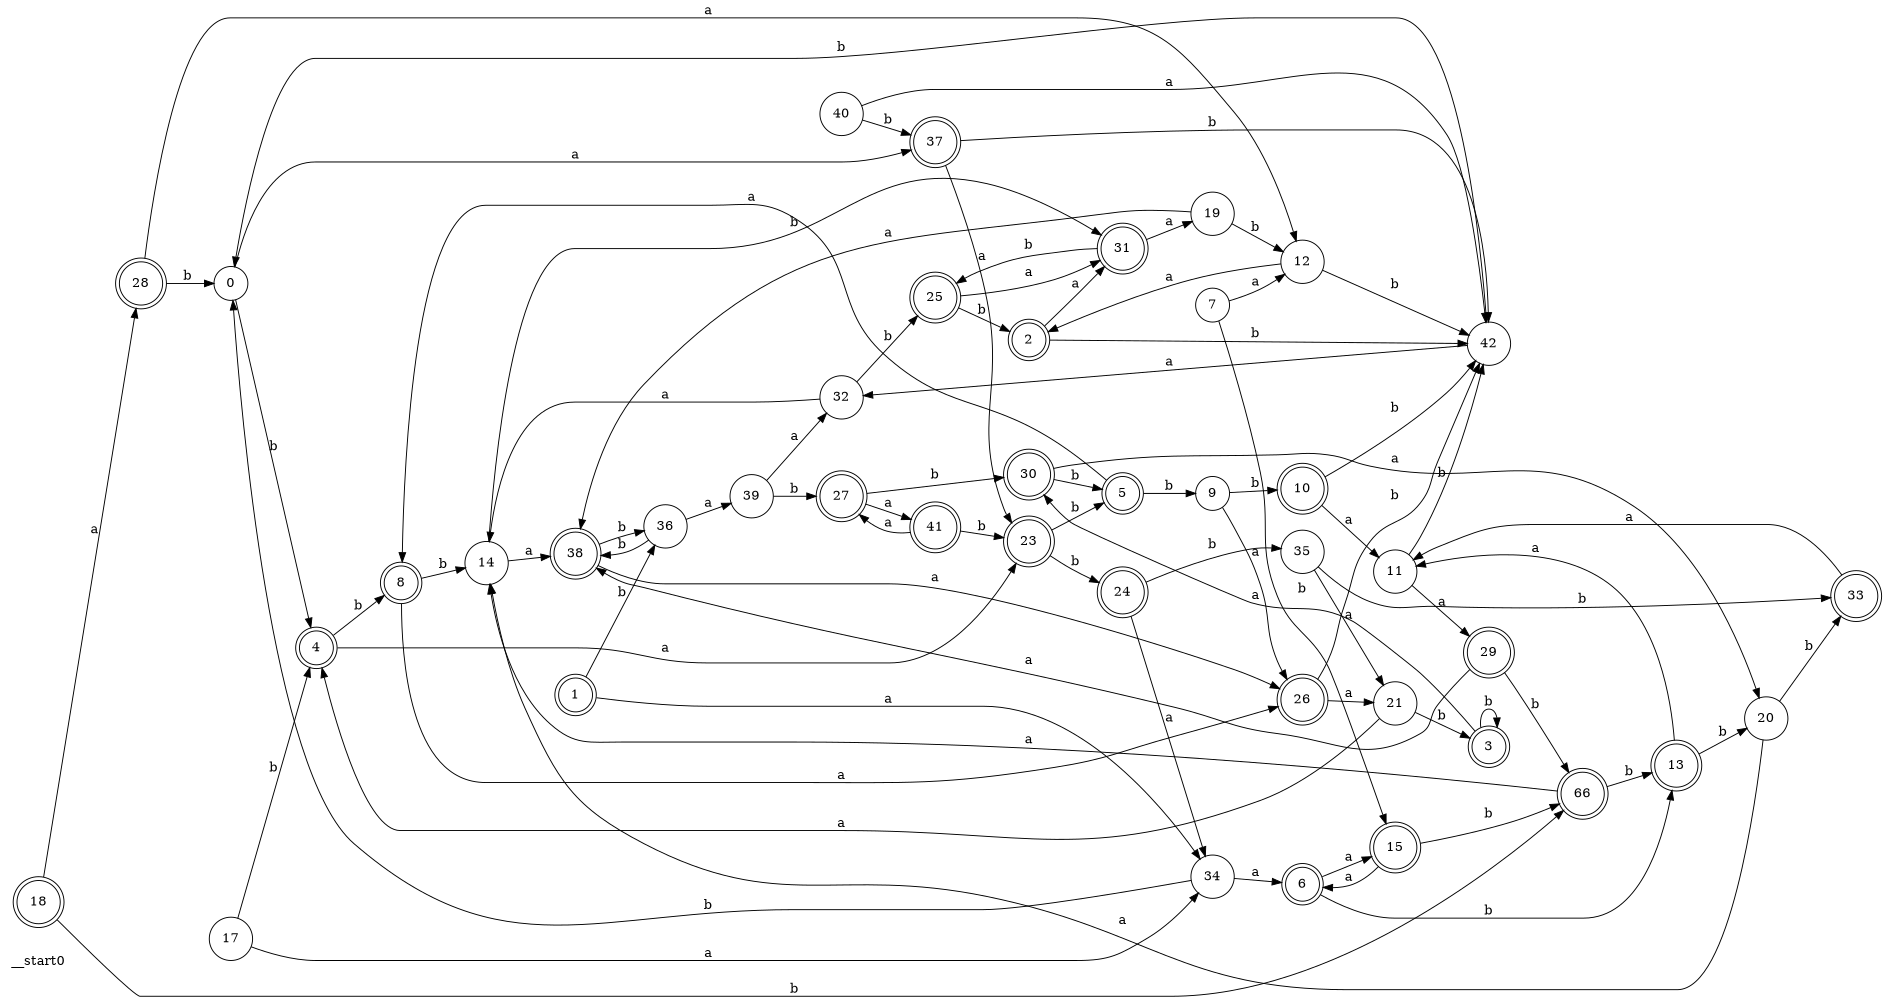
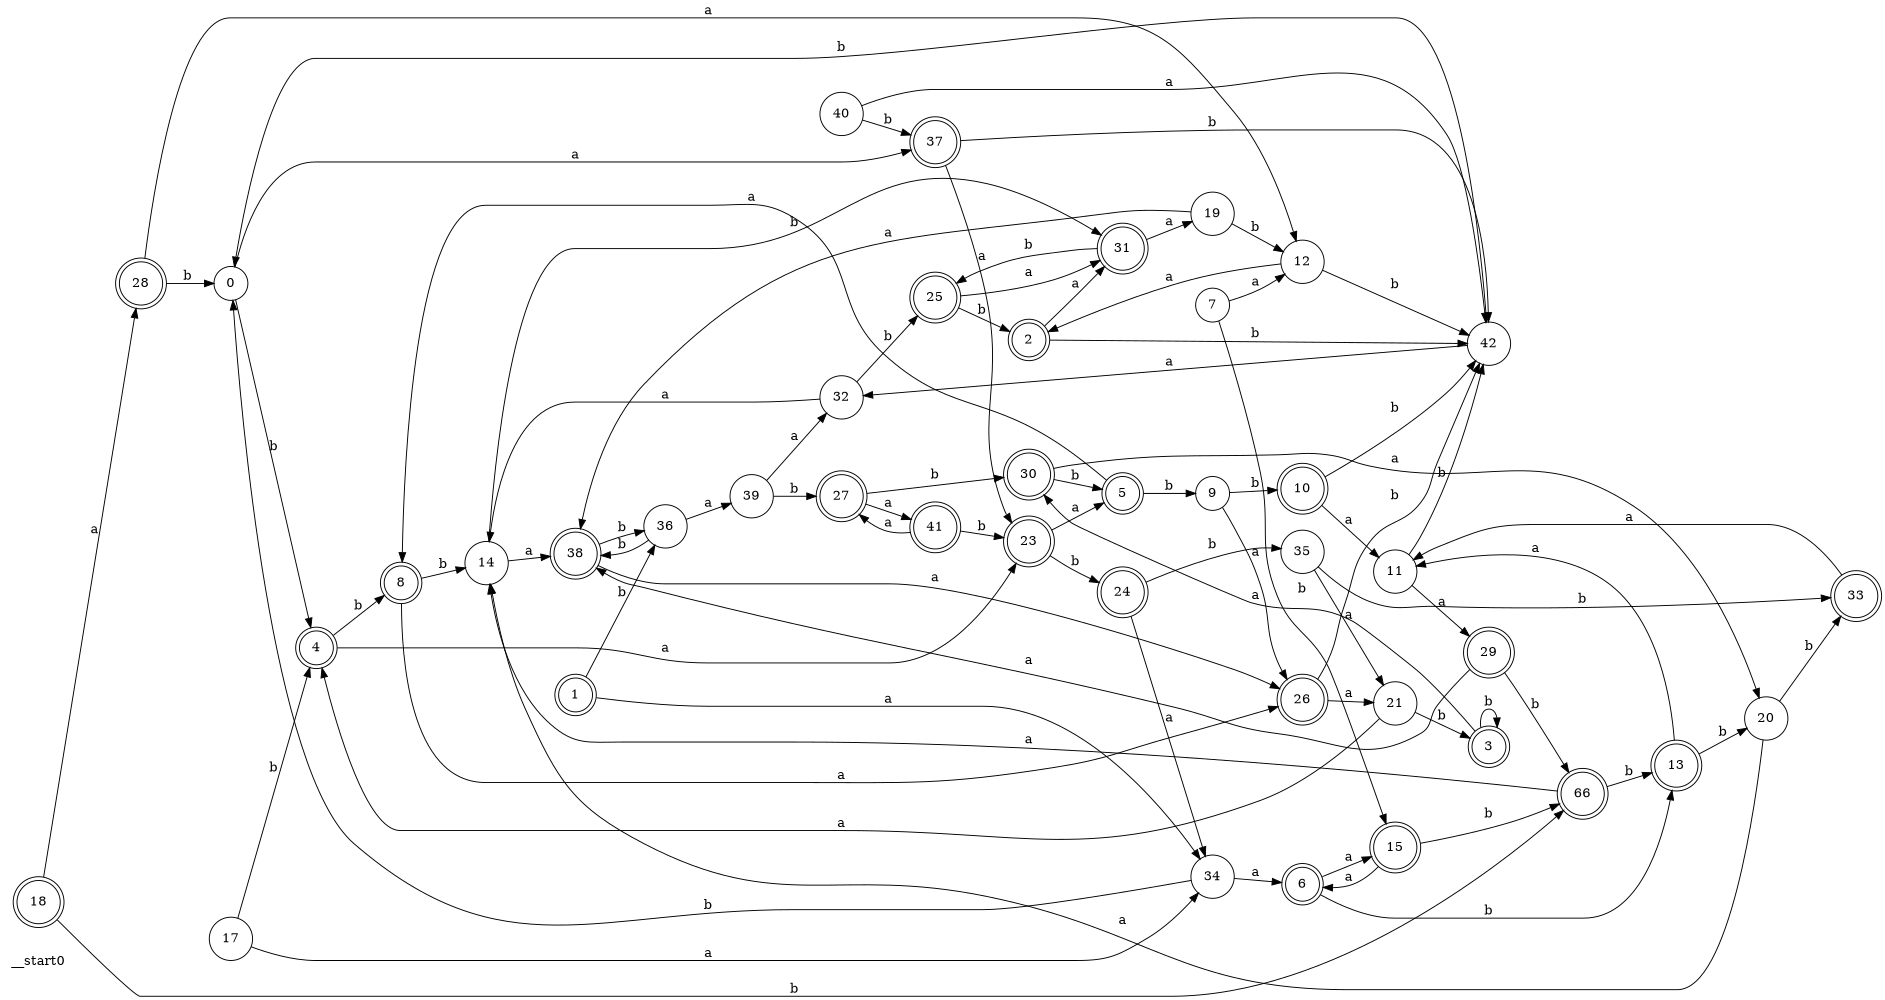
edge "23" -> "5": label "b" -> "a"
